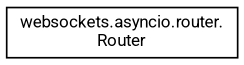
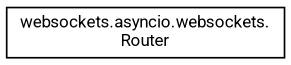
node "websockets.asyncio.router. Router": label "websockets.asyncio.router. Router" -> "websockets.asyncio.websockets. Router"
